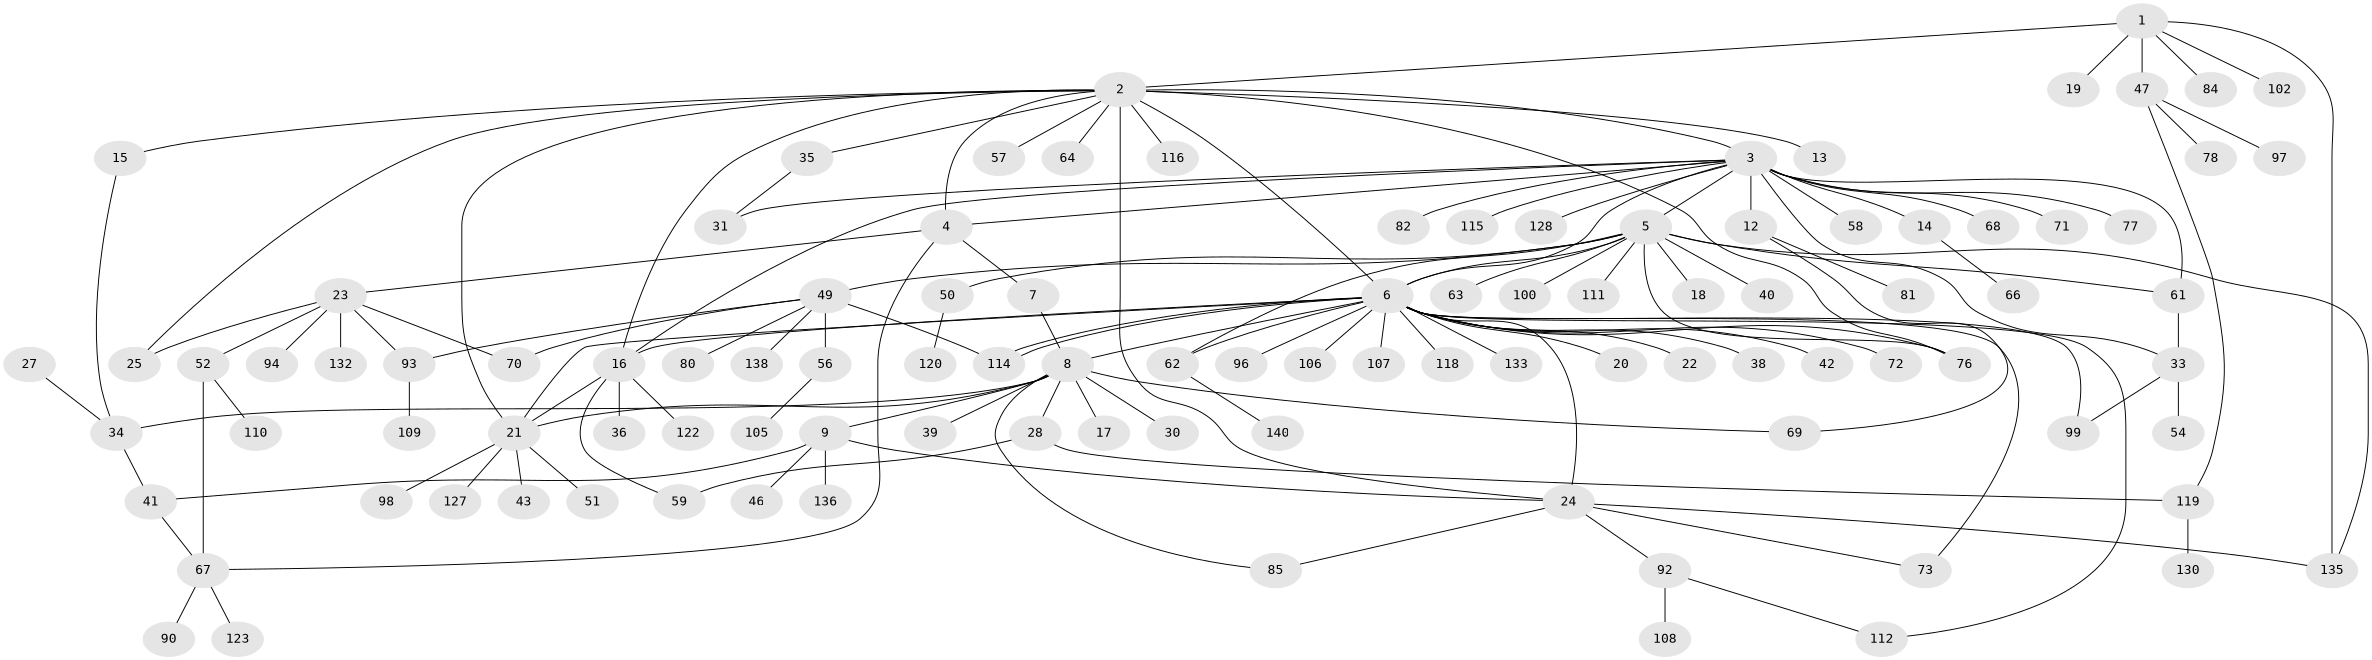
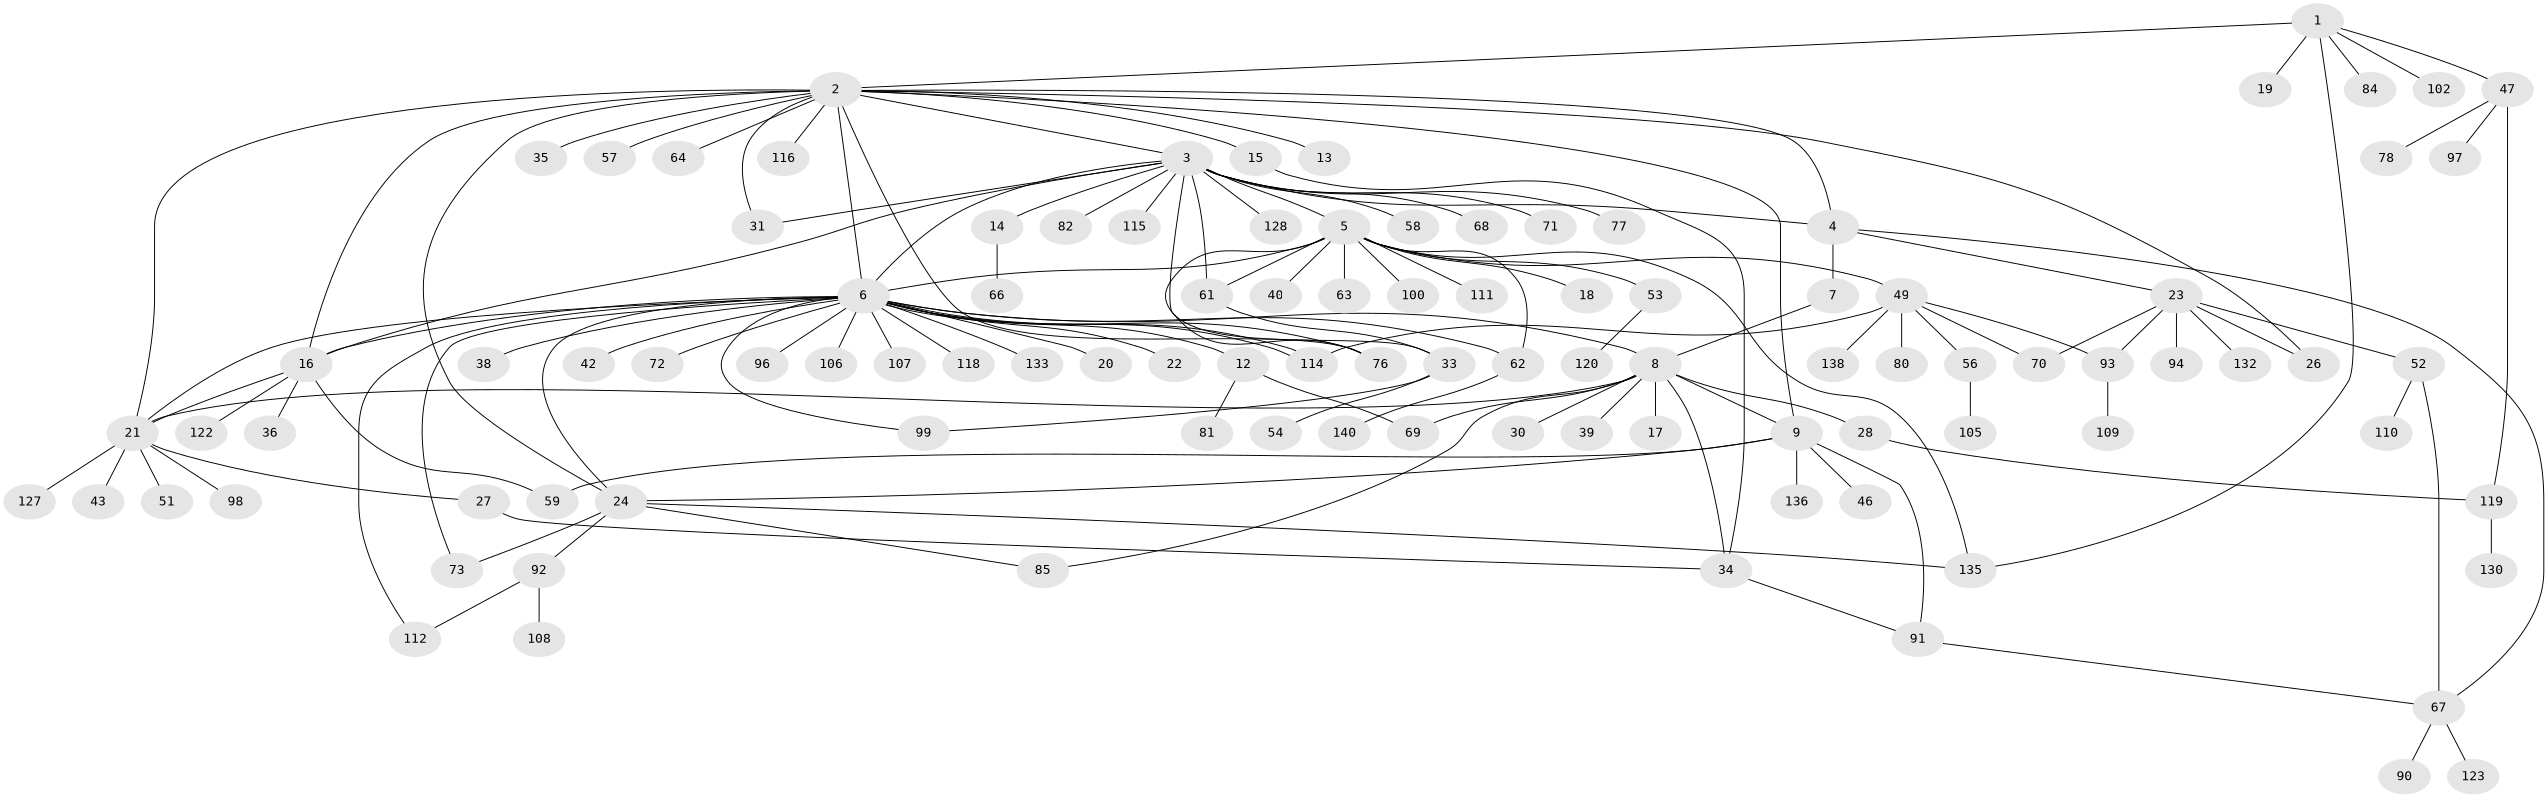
edge "2" -- "9": added
edge "35" -- "31": now "2" -- "31"
edge "3" -- "12": now "6" -- "12"
node "50": label "50" -> "53"
node "25": label "25" -> "26"
edge "28" -- "59": now "9" -- "59"
edge "21" -- "27": added
node "41": label "41" -> "91"
